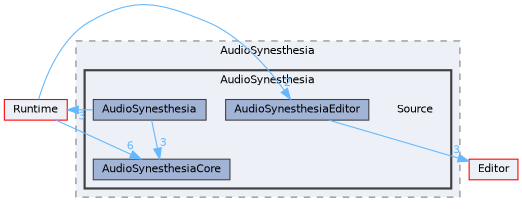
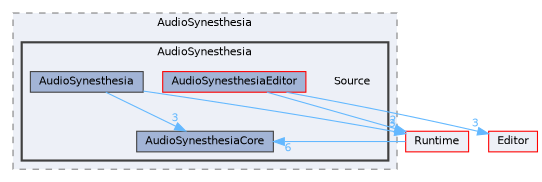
edge "Runtime" -> "AudioSynesthesiaEditor": reversed
node "AudioSynesthesiaEditor": color grey25 -> red
